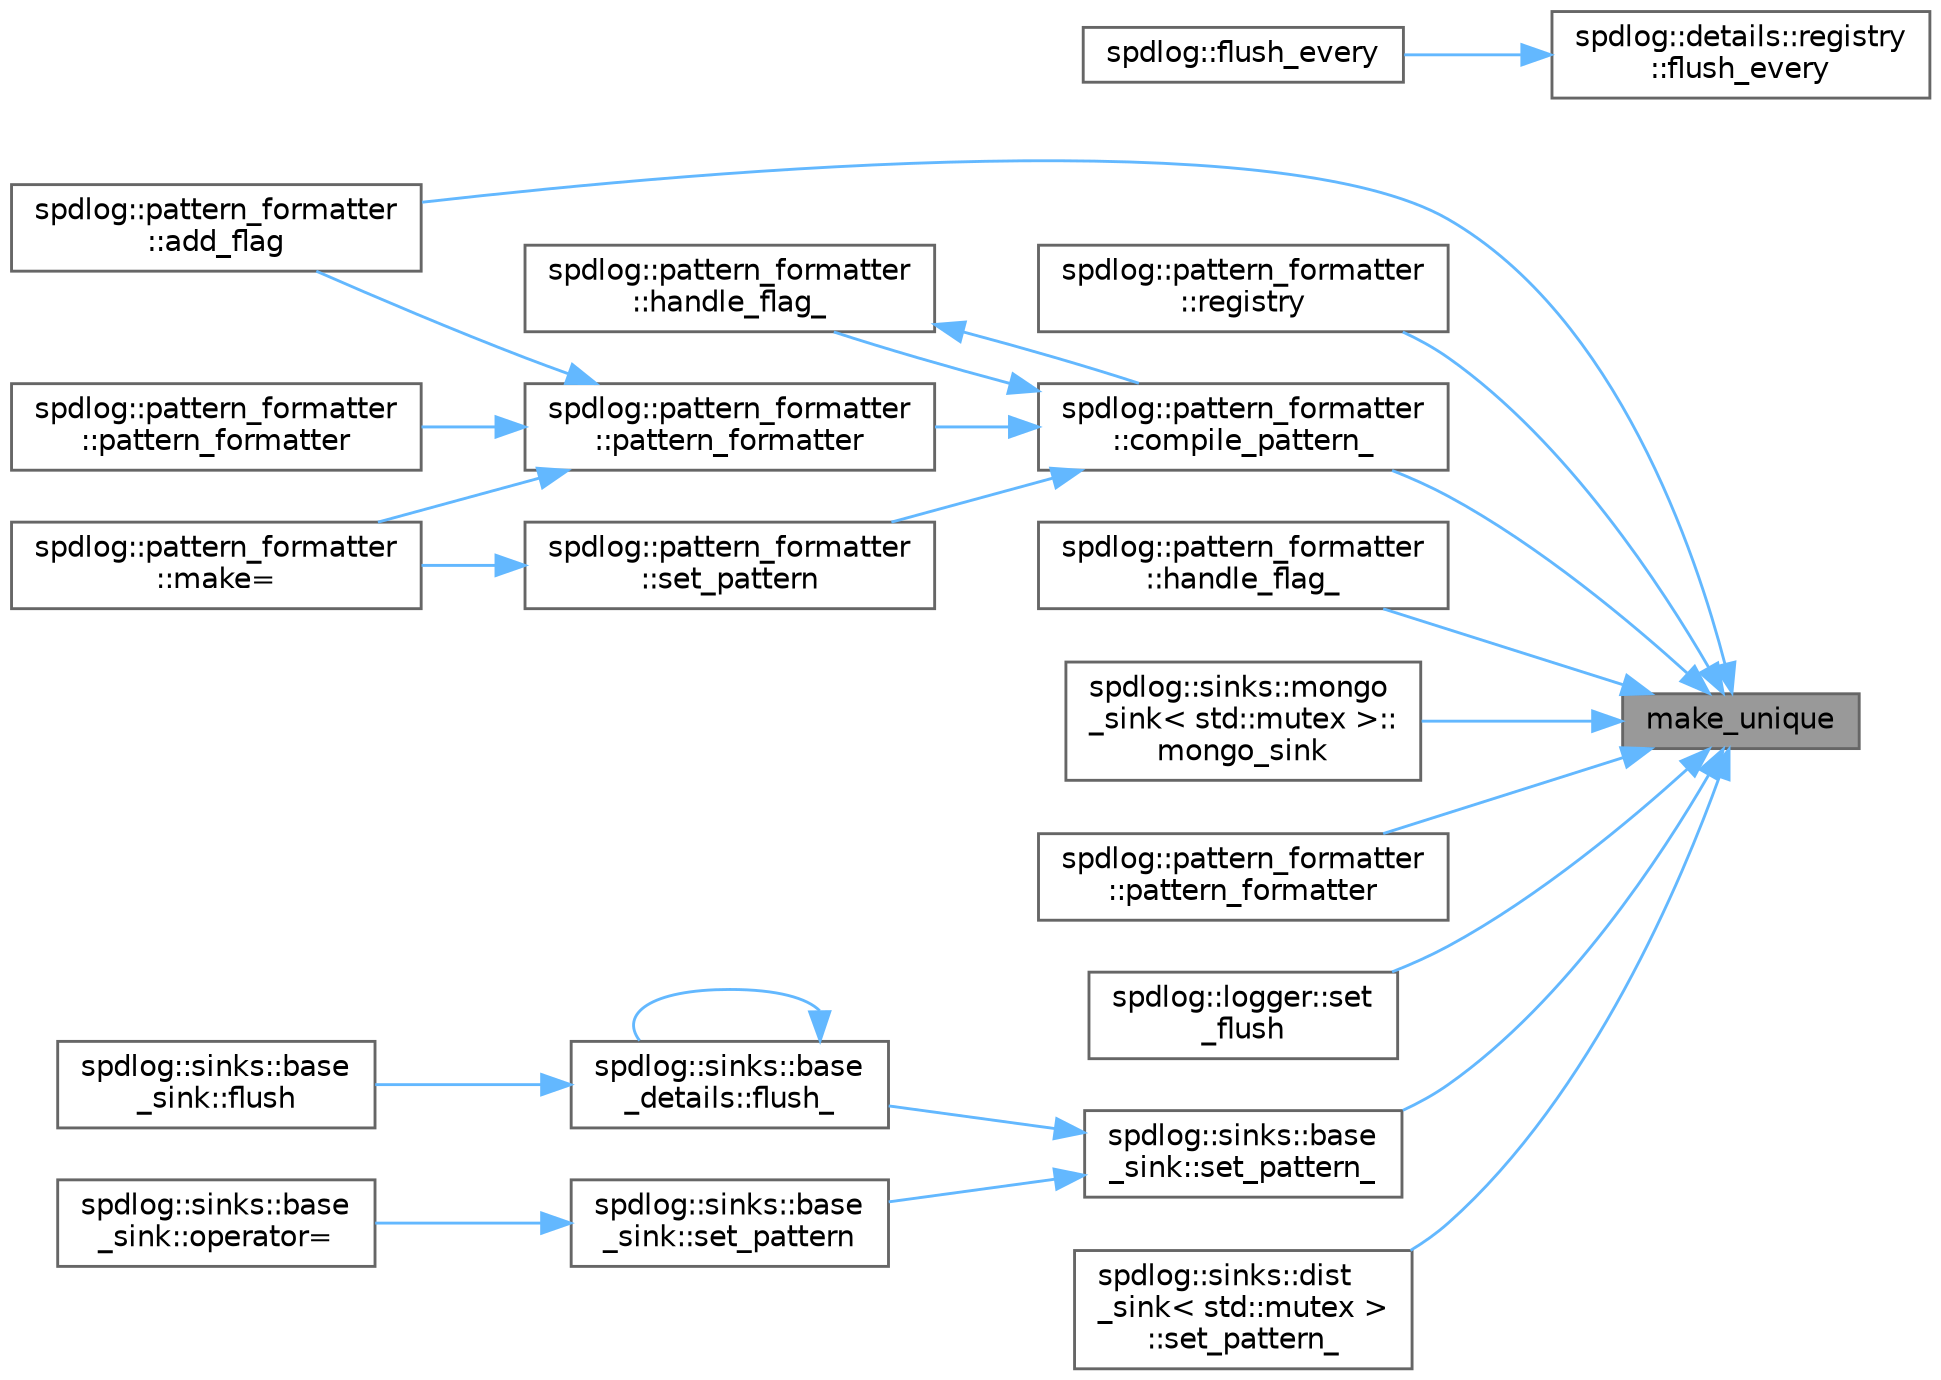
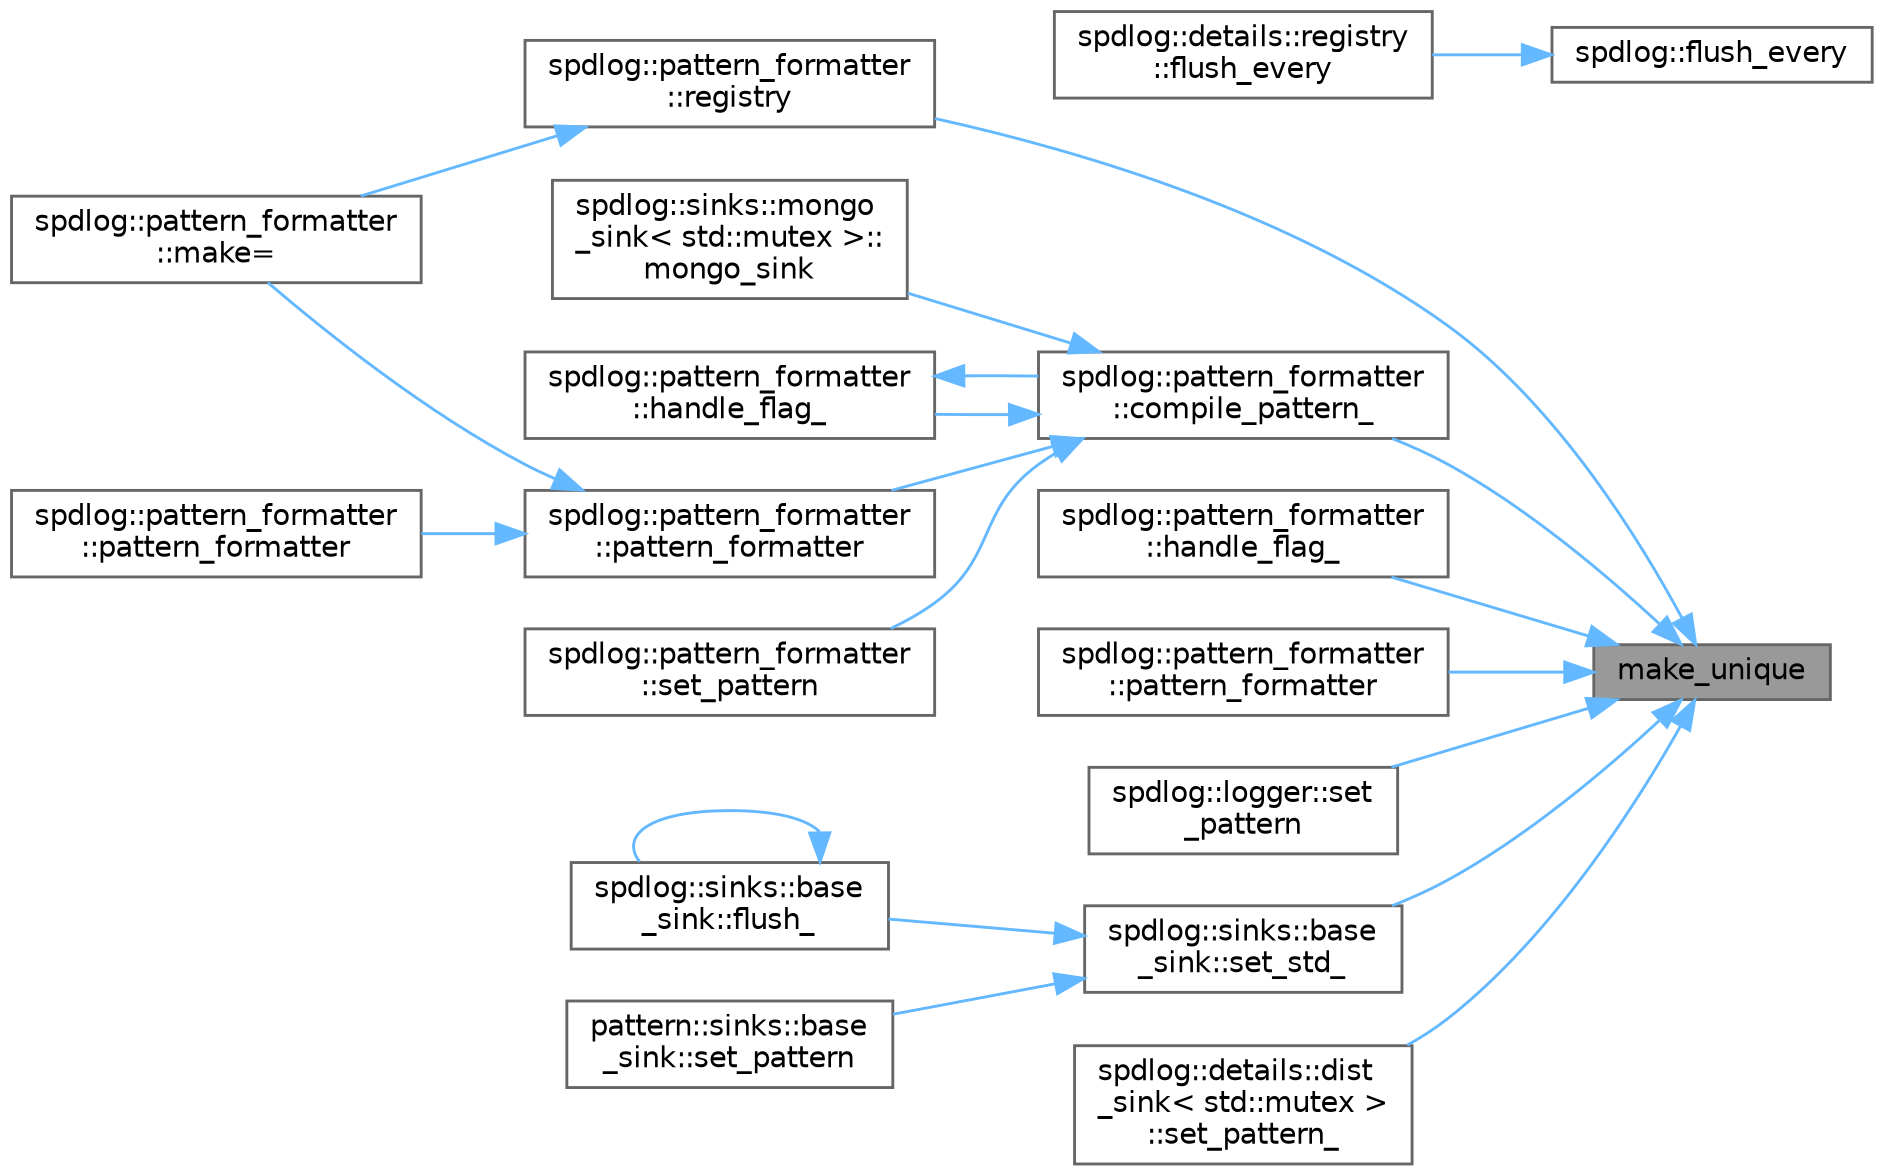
edge "spdlog::flush_every" -> "spdlog::details::registry ::flush_every": reversed
node "spdlog::pattern_formatter ::add_flag": removed
edge "spdlog::pattern_formatter ::make=" -> "spdlog::pattern_formatter ::set_pattern": now "spdlog::pattern_formatter ::make=" -> "spdlog::pattern_formatter ::registry"
edge "spdlog::sinks::mongo _sink< std::mutex >:: mongo_sink" -> "make_unique": now "spdlog::sinks::mongo _sink< std::mutex >:: mongo_sink" -> "spdlog::pattern_formatter ::compile_pattern_"
node "spdlog::logger::set _flush": label "spdlog::logger::set _flush" -> "spdlog::logger::set _pattern"
node "spdlog::sinks::base _sink::flush": removed
node "spdlog::sinks::base _details::flush_": label "spdlog::sinks::base _details::flush_" -> "spdlog::sinks::base _sink::flush_"
node "spdlog::sinks::base _sink::set_pattern_": label "spdlog::sinks::base _sink::set_pattern_" -> "spdlog::sinks::base _sink::set_std_"
node "spdlog::sinks::base _sink::operator=": removed
node "spdlog::sinks::base _sink::set_pattern": label "spdlog::sinks::base _sink::set_pattern" -> "pattern::sinks::base _sink::set_pattern"
node "spdlog::sinks::dist _sink< std::mutex > ::set_pattern_": label "spdlog::sinks::dist _sink< std::mutex > ::set_pattern_" -> "spdlog::details::dist _sink< std::mutex > ::set_pattern_"
